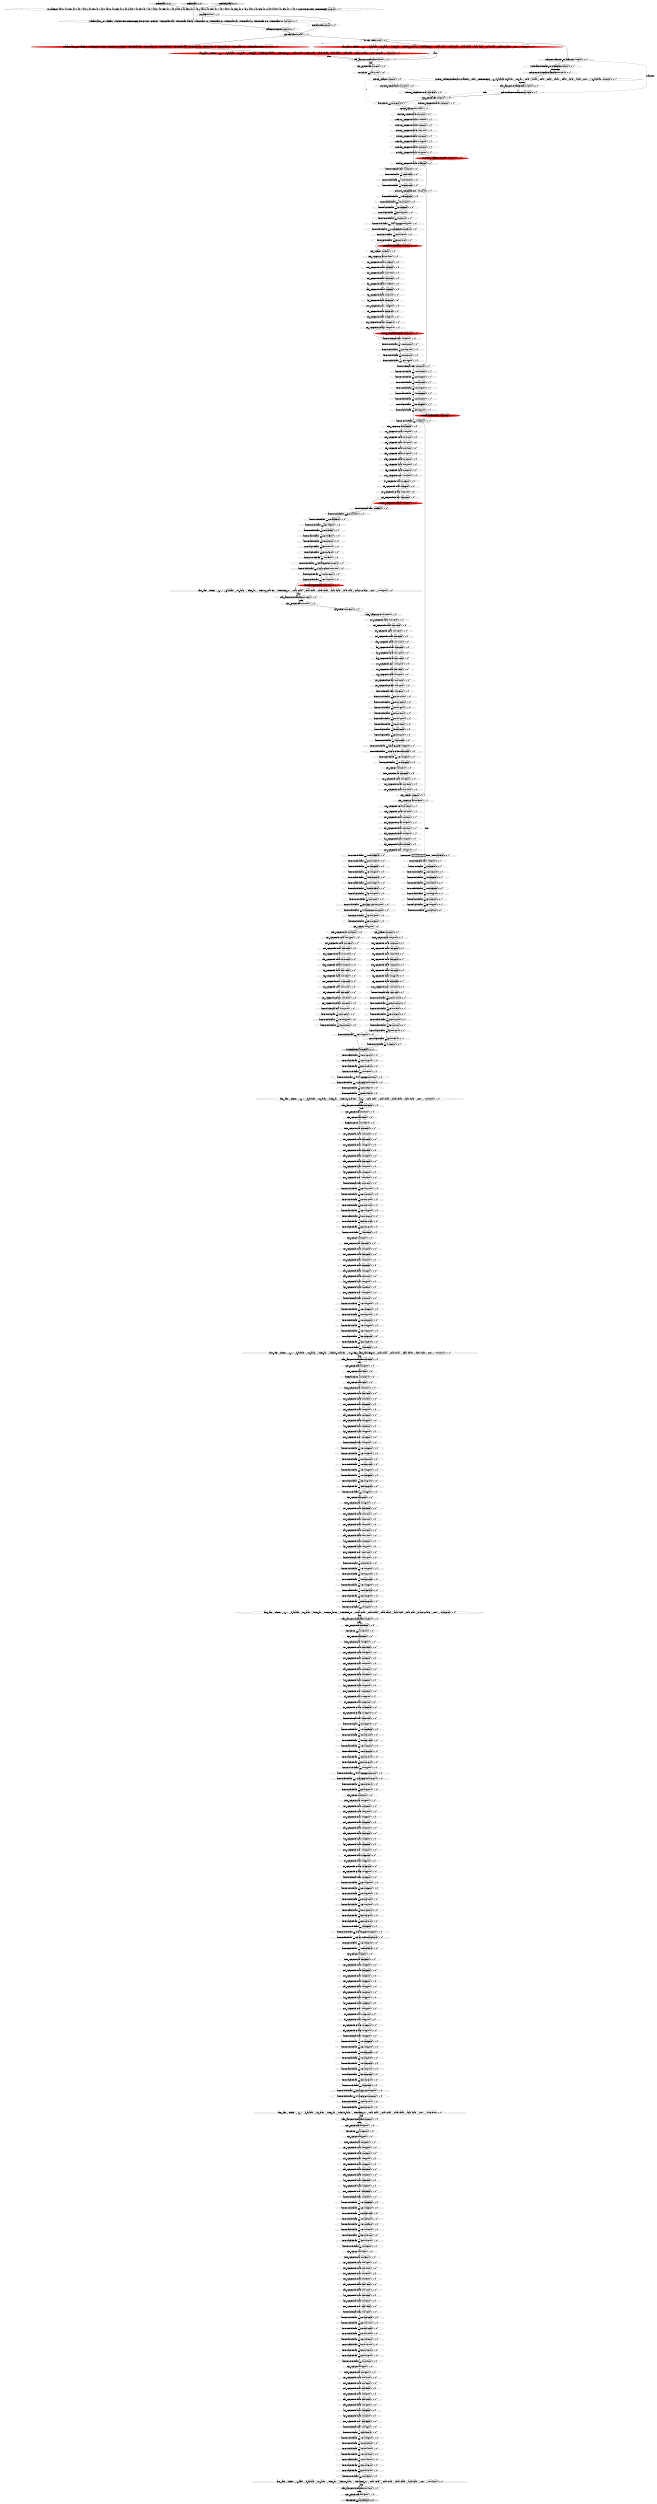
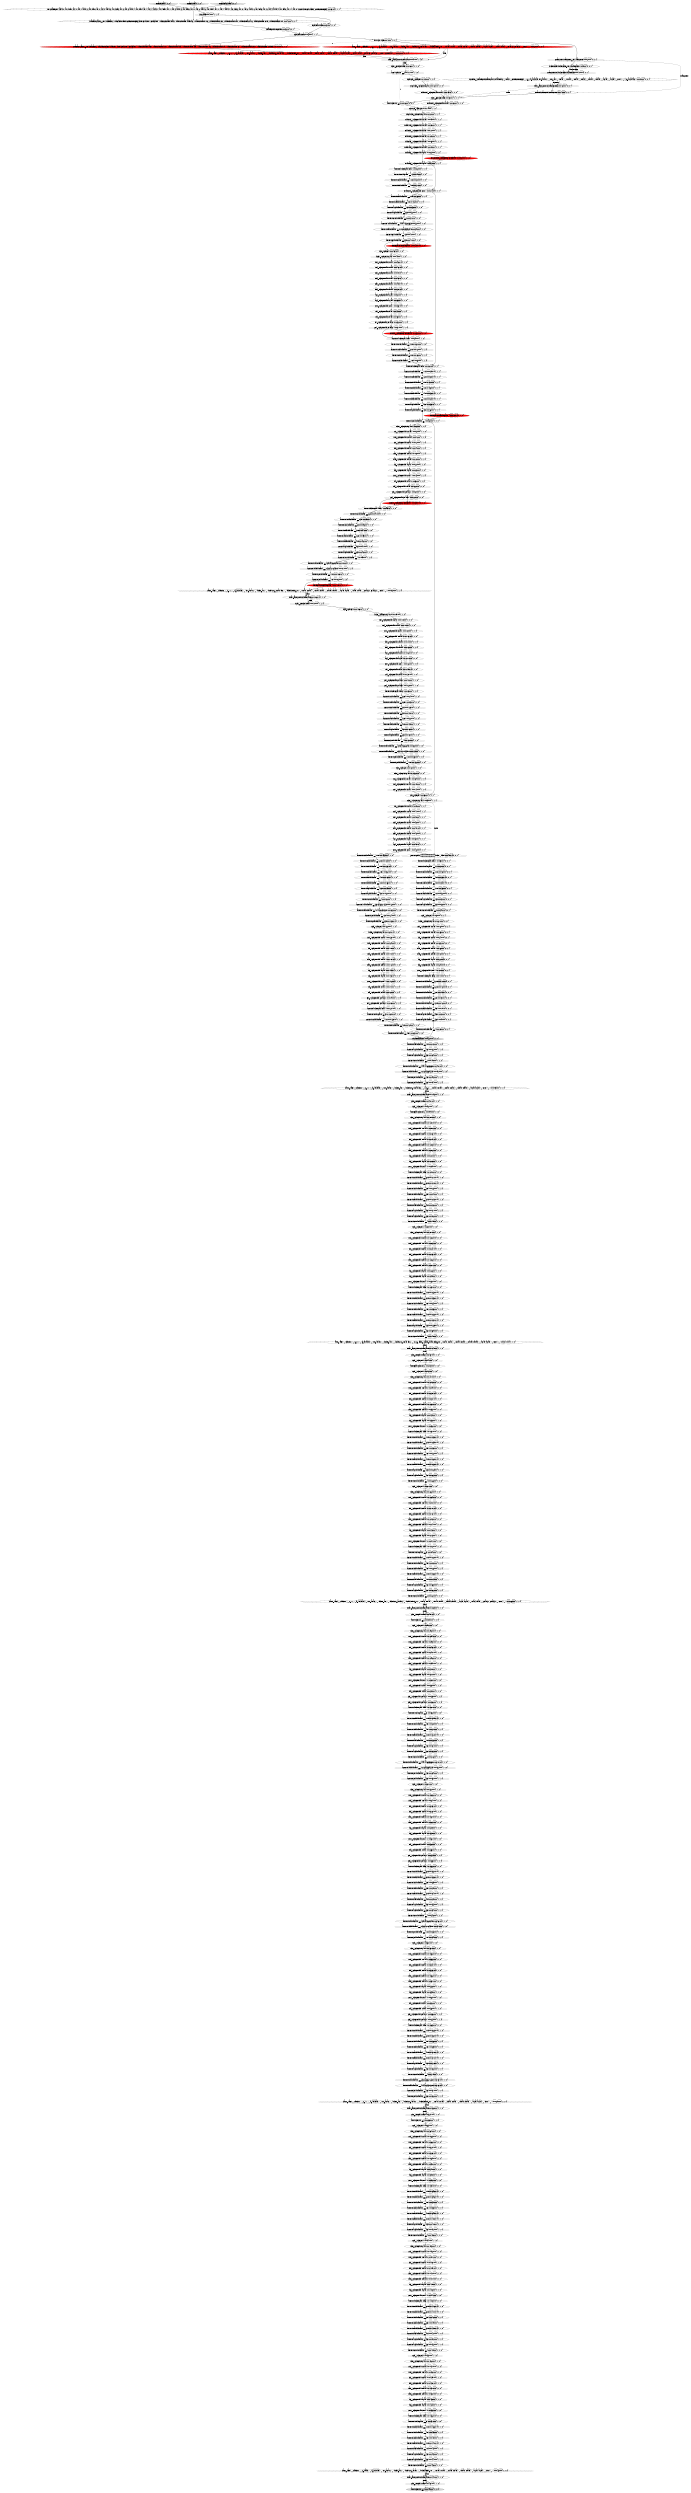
edge "tuple = tuples.get(2)@@@166@@@['1', '1', '0']" -> "tuple = tuples.get(2)@@@60@@@['0', '0', '1']": now "assertTrue(count.doubleValue() == 2)@@@59@@@['0', '0', '1']" -> "tuple = tuples.get(2)@@@60@@@['0', '0', '1']"
